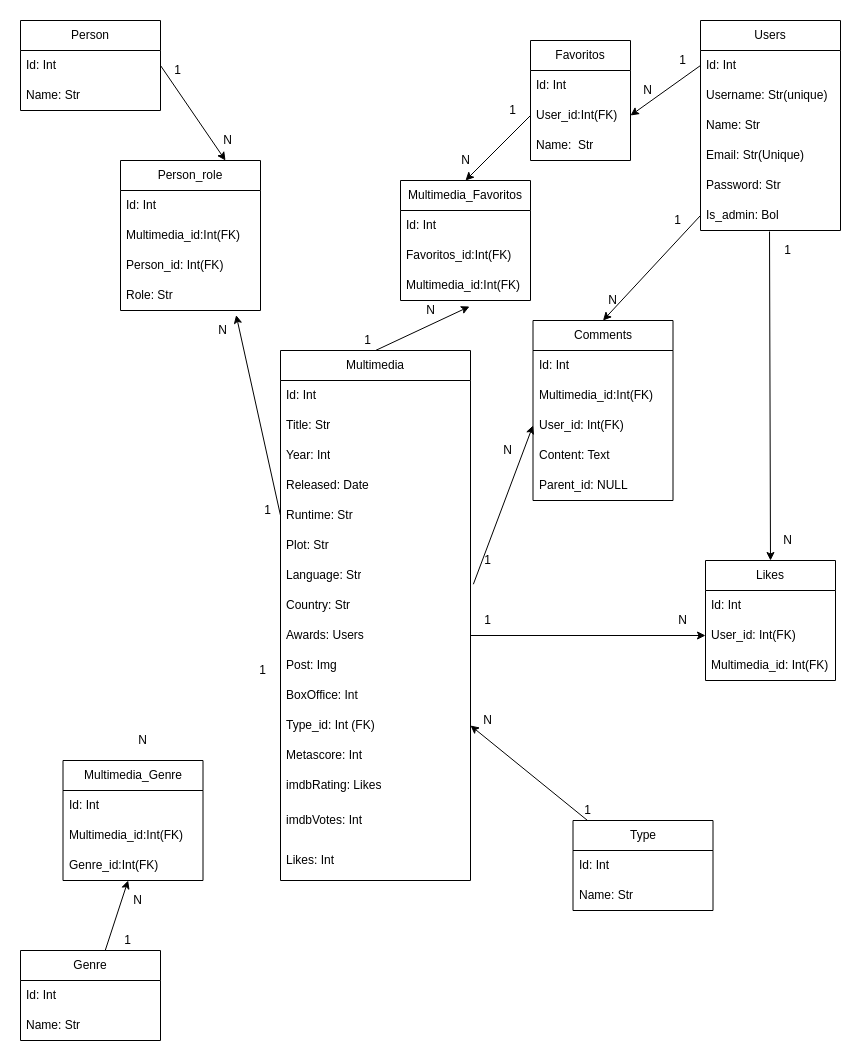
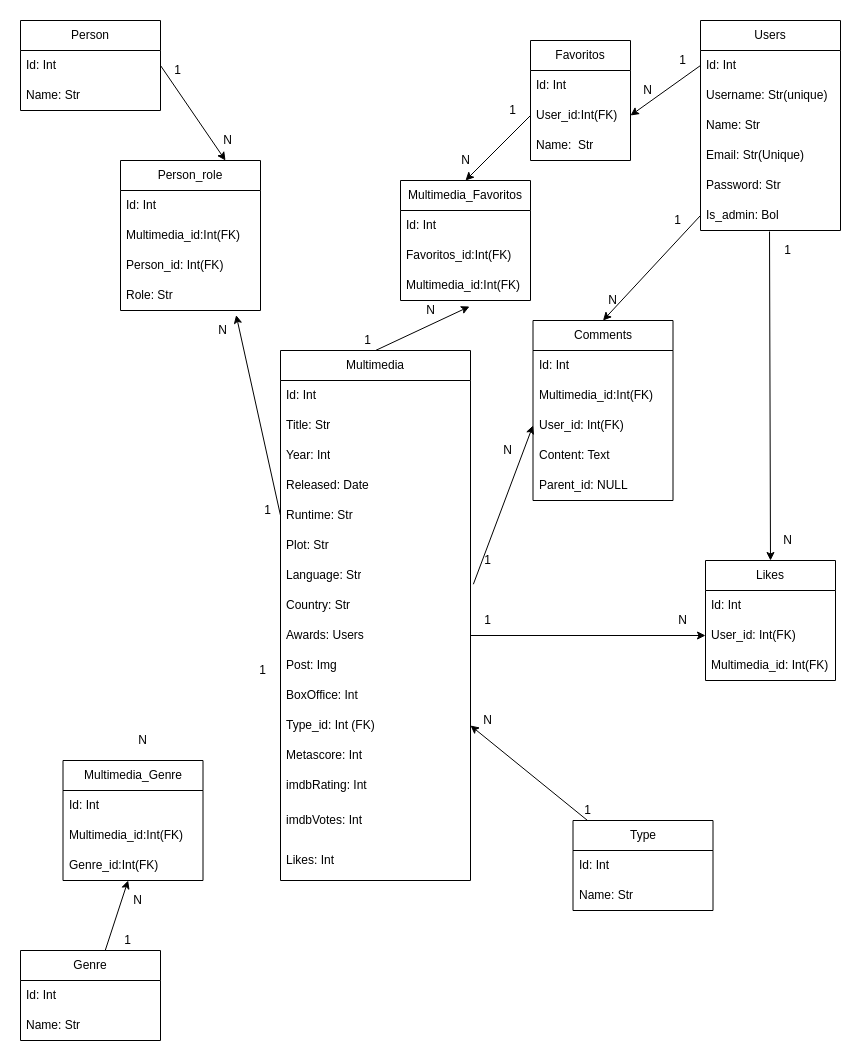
node "imdbRating: Likes": label "imdbRating: Likes" -> "imdbRating: Int"
